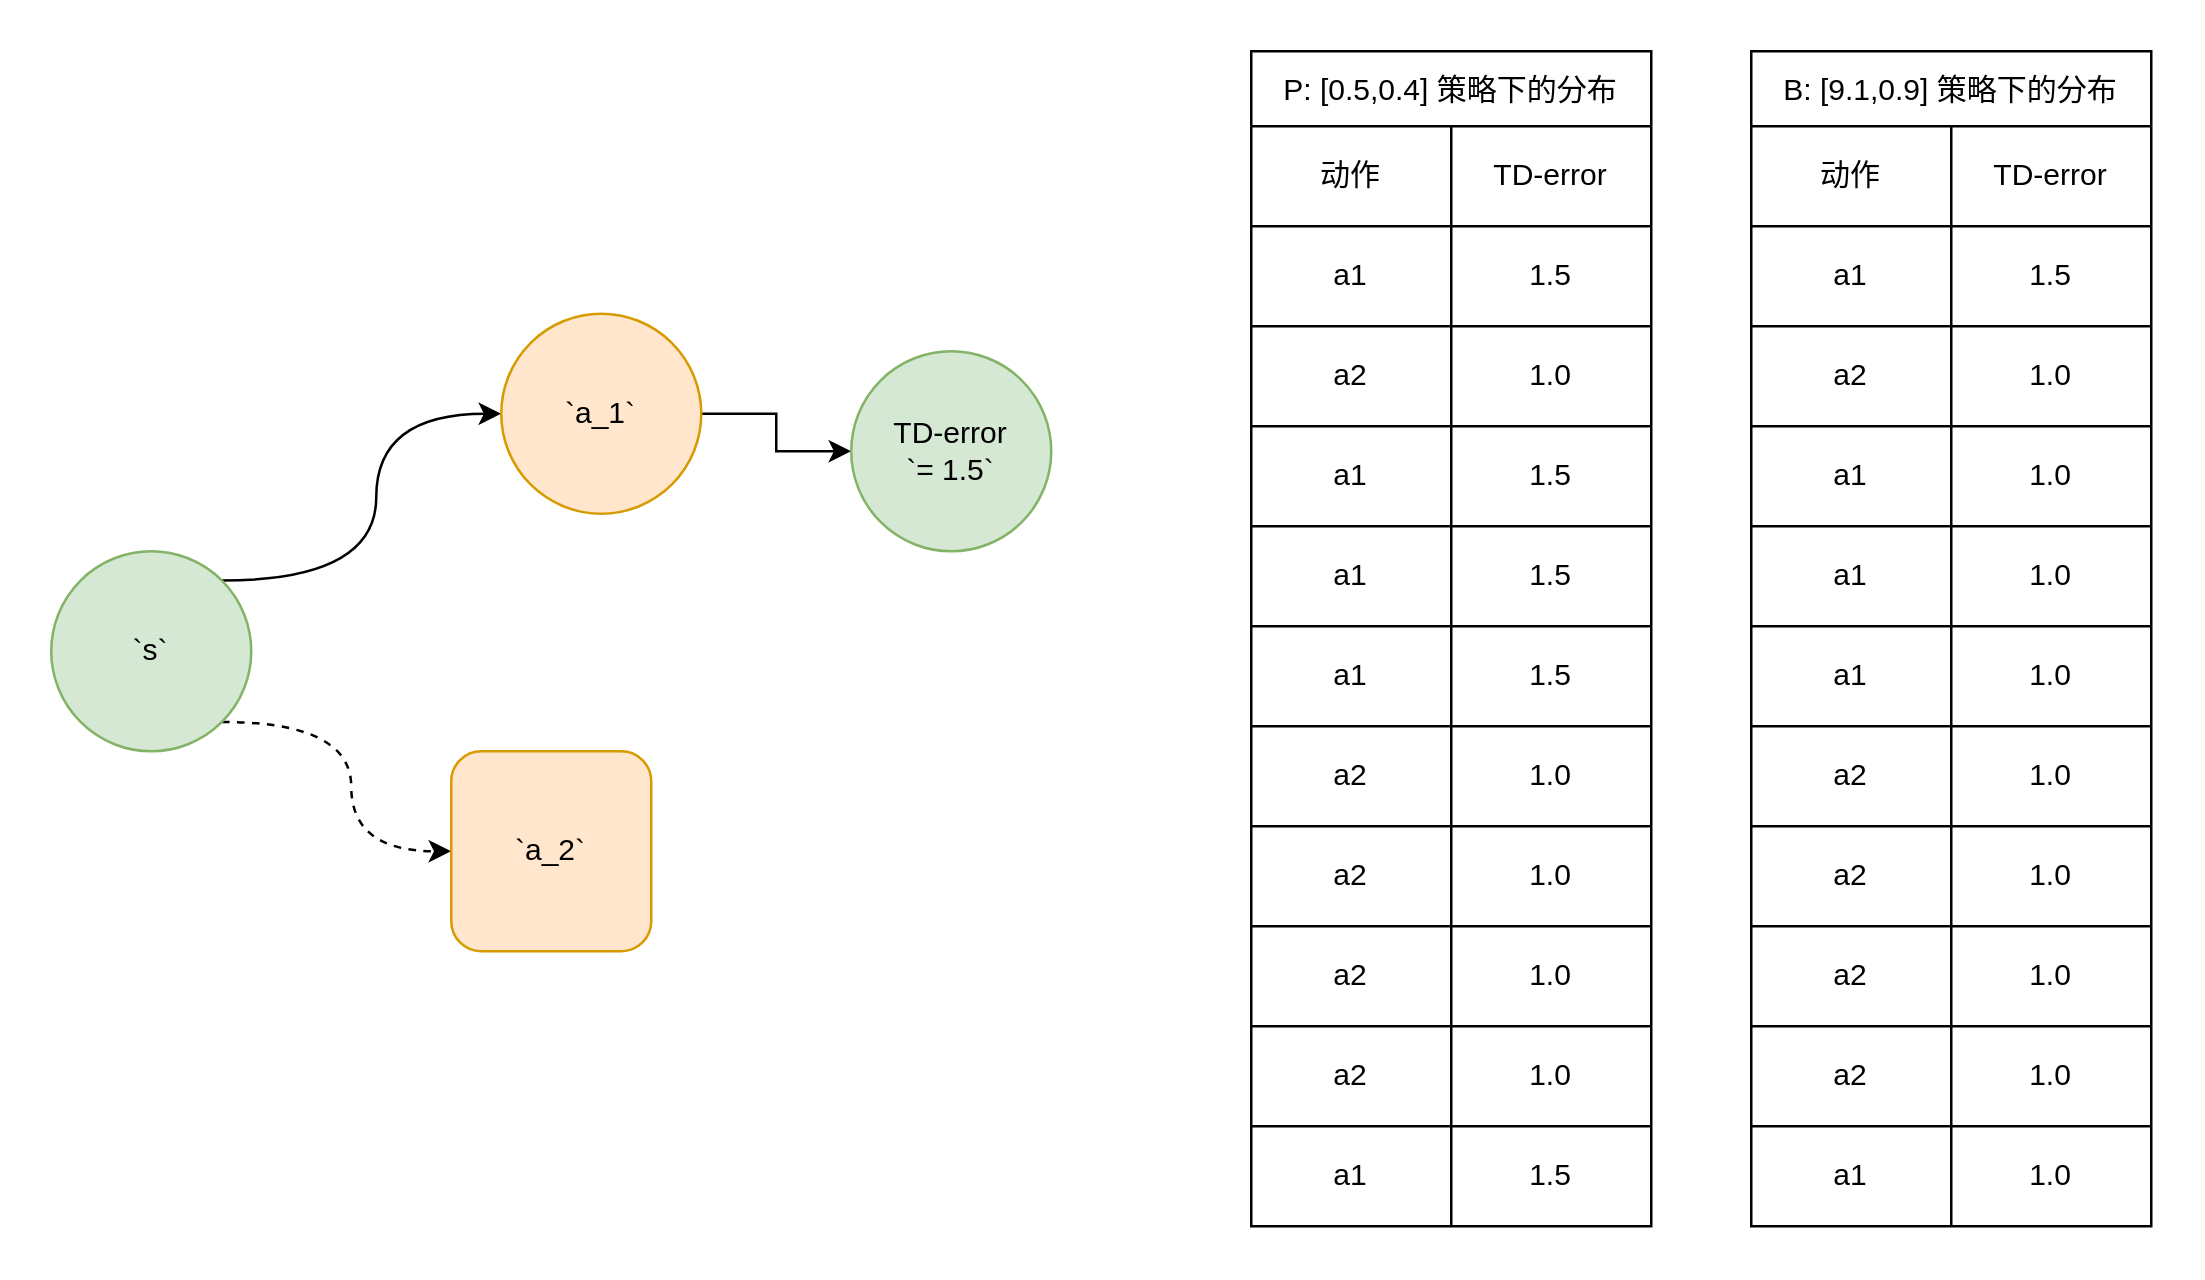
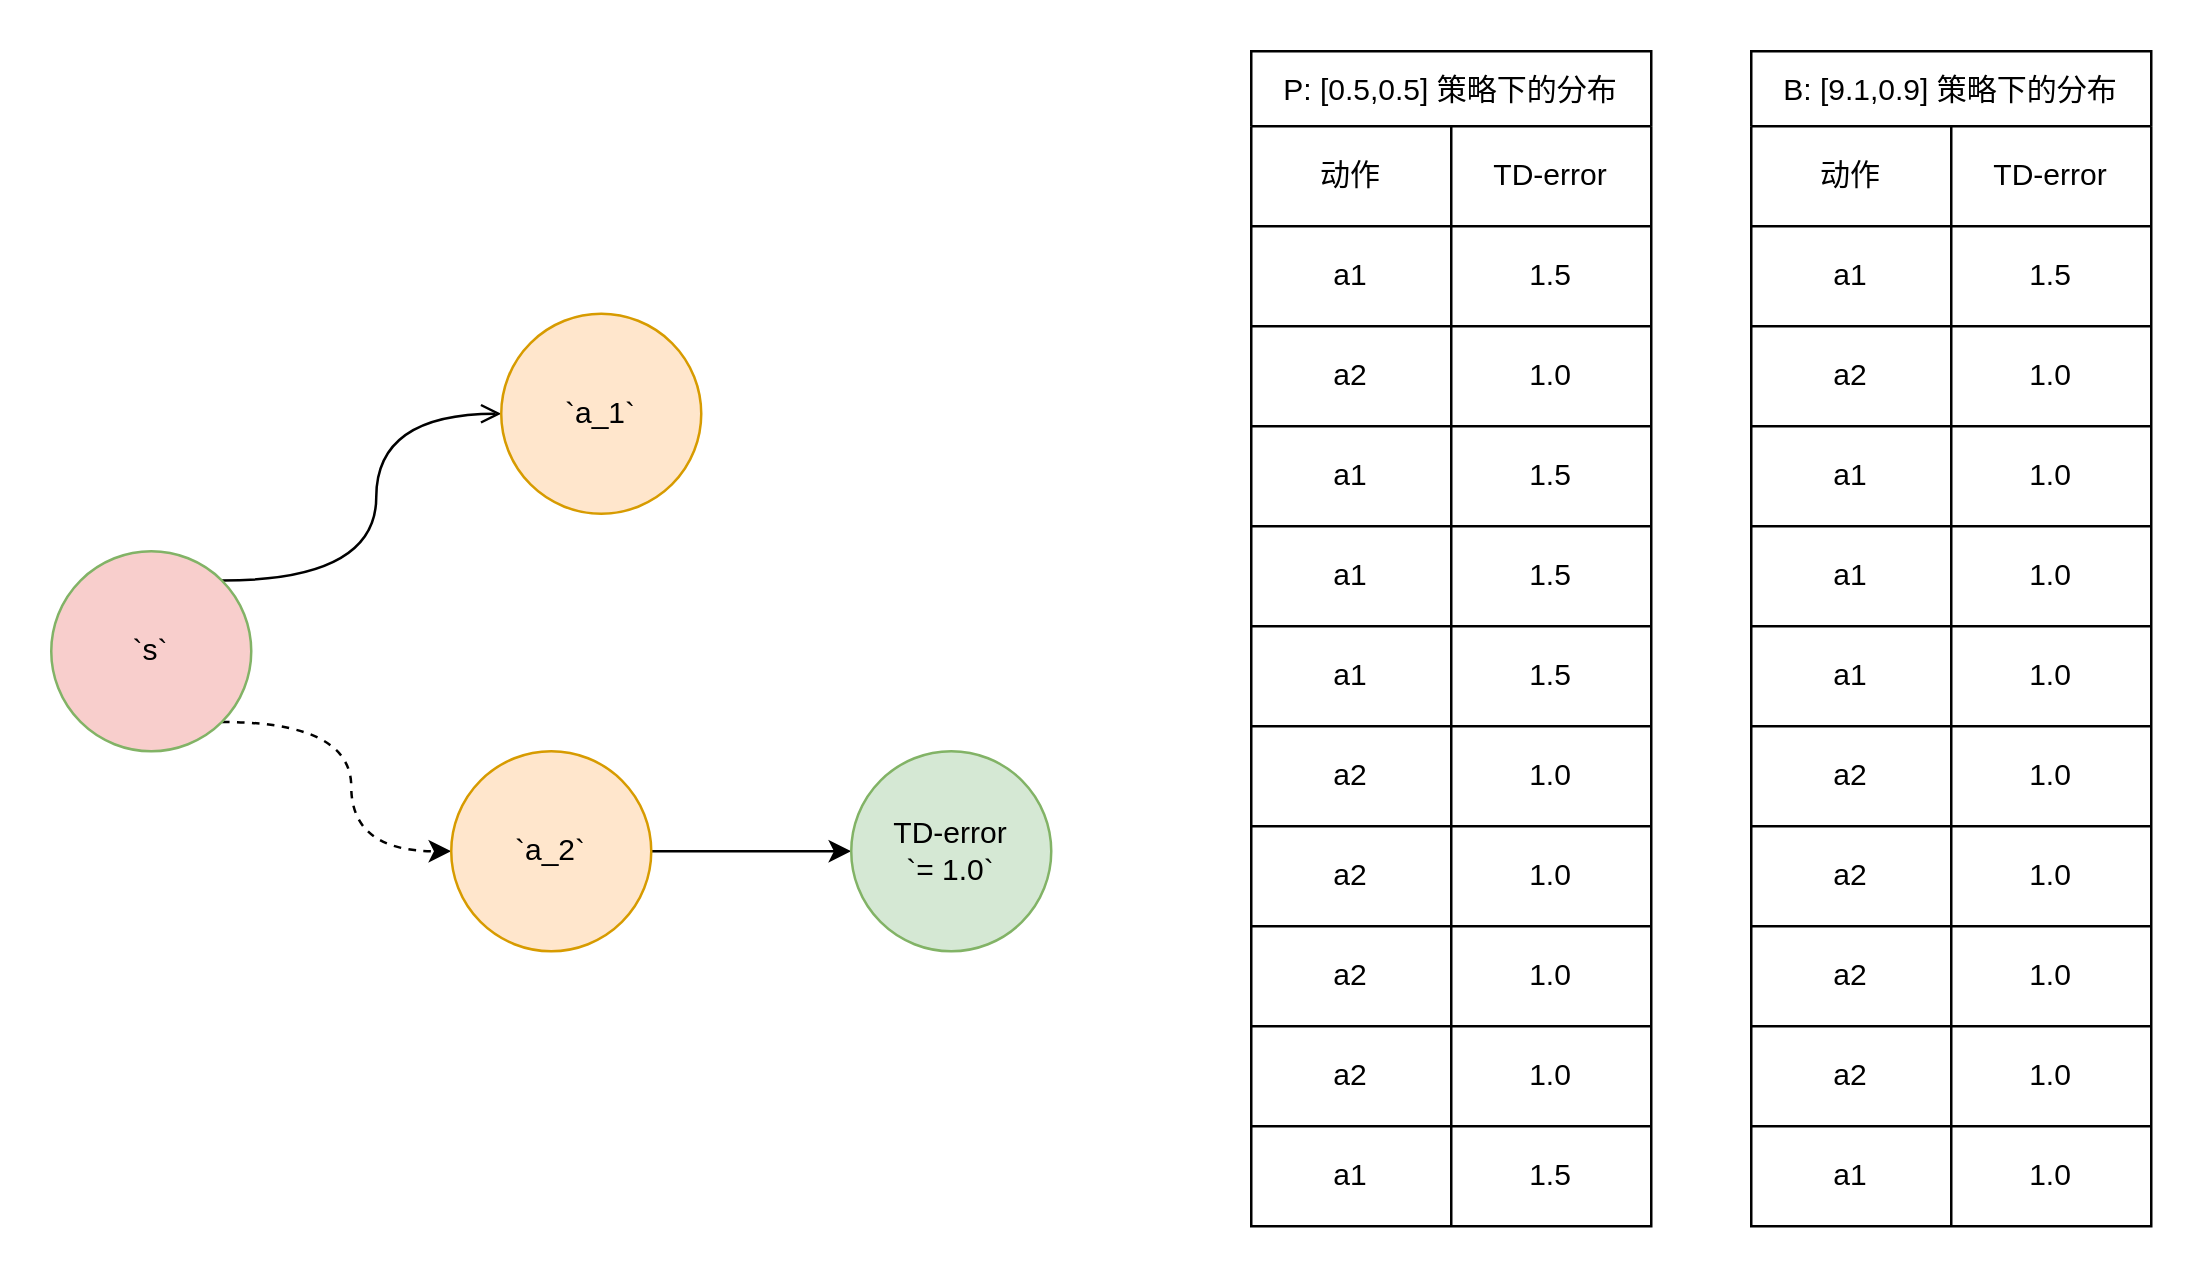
node "P: [0.5,0.4] 策略下的分布": label "P: [0.5,0.4] 策略下的分布" -> "P: [0.5,0.5] 策略下的分布"
edge "`s`" -> "`a_1`": arrowhead classic -> open
edge "`a_1`" -> "TD-error `= 1.5`": removed
node "TD-error `= 1.5`": removed
node "`s`": fillcolor #d5e8d4 -> #f8cecc
node "`a_2`": shape rounded rectangle -> ellipse
edge "`a_2`" -> "TD-error `= 1.0`": added
node "TD-error `= 1.0`": added
